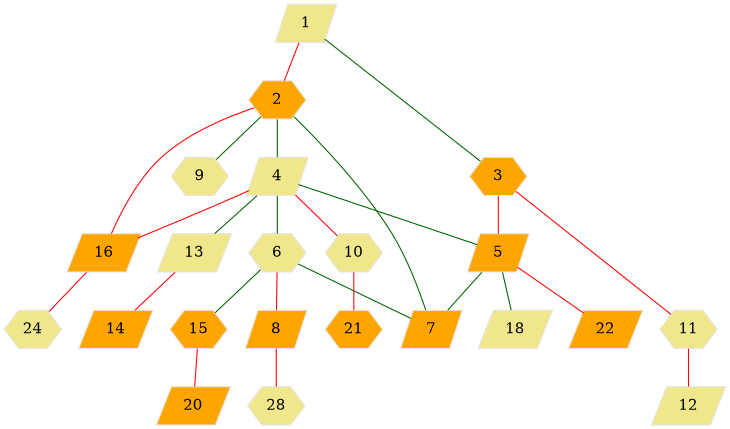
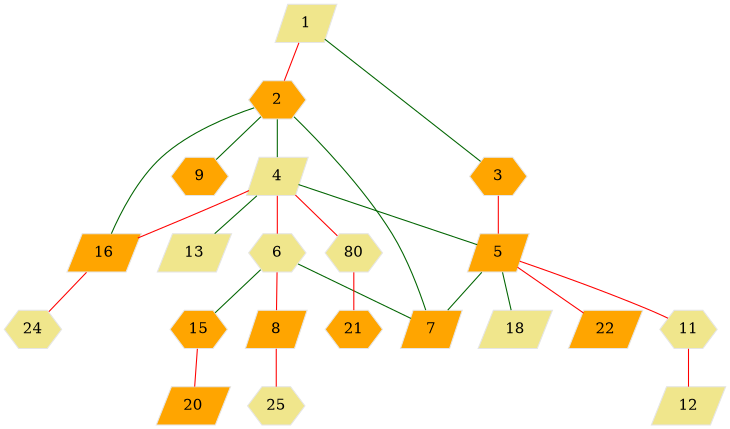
edge "2" -- "16": color red -> darkgreen
node "9": fillcolor khaki -> orange
edge "4" -- "6": color darkgreen -> red
node "10": label "10" -> "80"
edge "3" -- "11": now "5" -- "11"
node "14": removed
node "28": label "28" -> "25"
